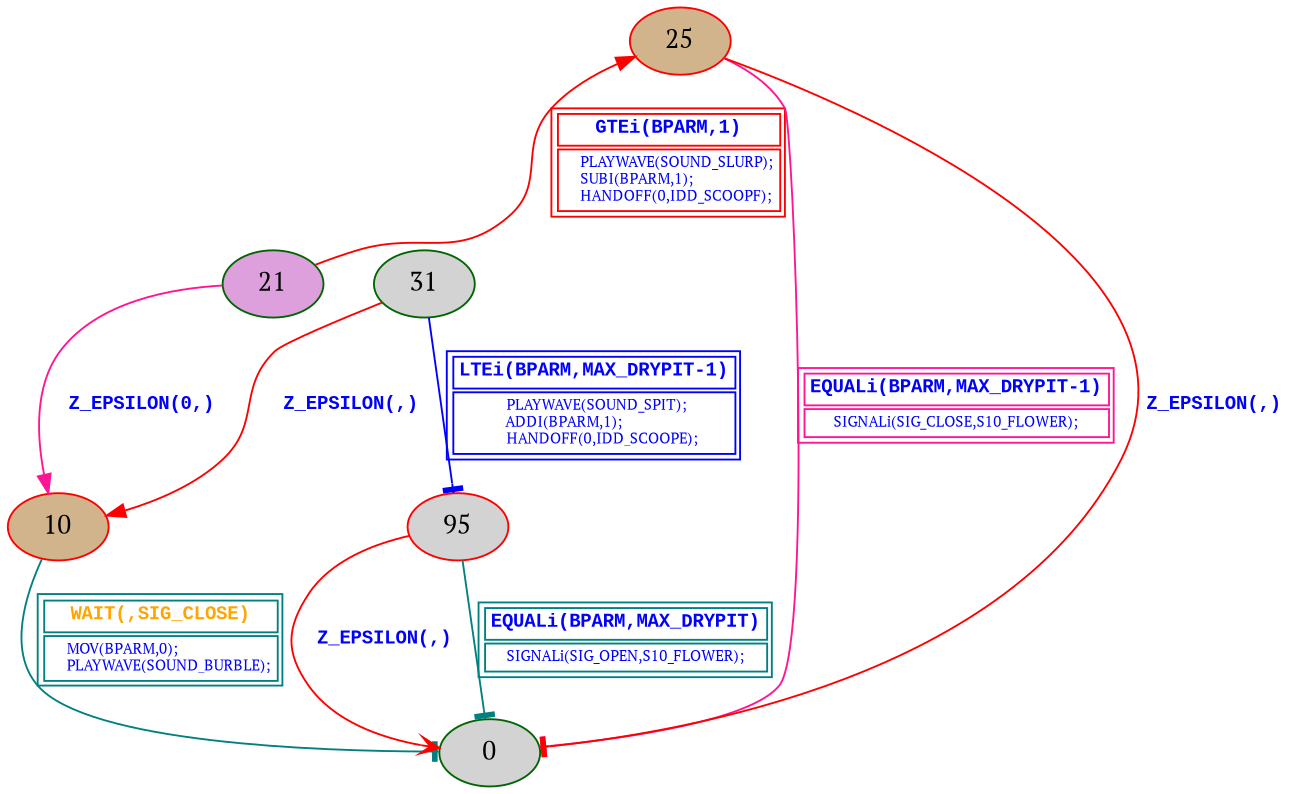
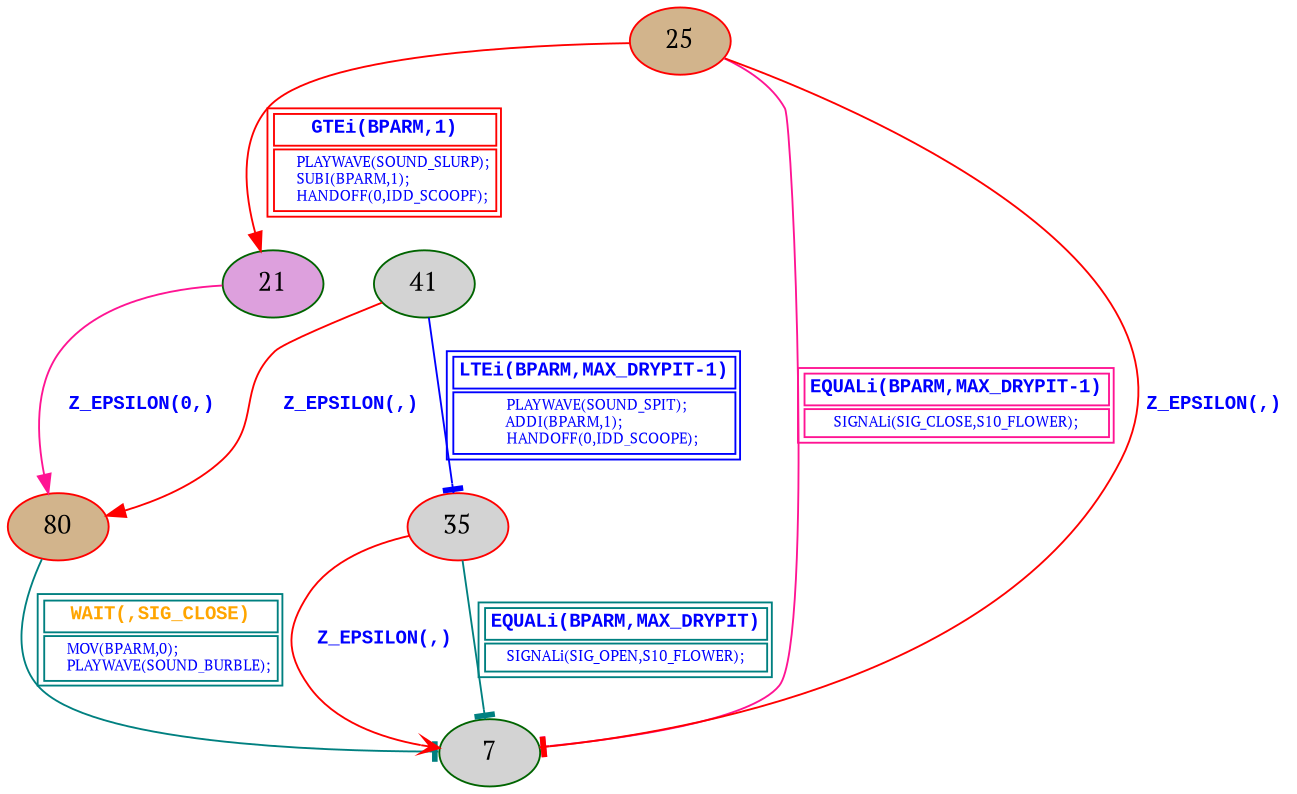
edge "21" -> "25": reversed
node "31": label "31" -> "41"
node "10": label "10" -> "80"
node "95": label "95" -> "35"
node "0": label "0" -> "7"
